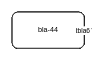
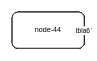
node "bla-44": label "bla-44" -> "node-44"
